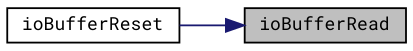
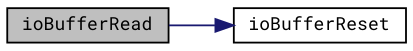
edge "ioBufferReset" -> "ioBufferRead": reversed
